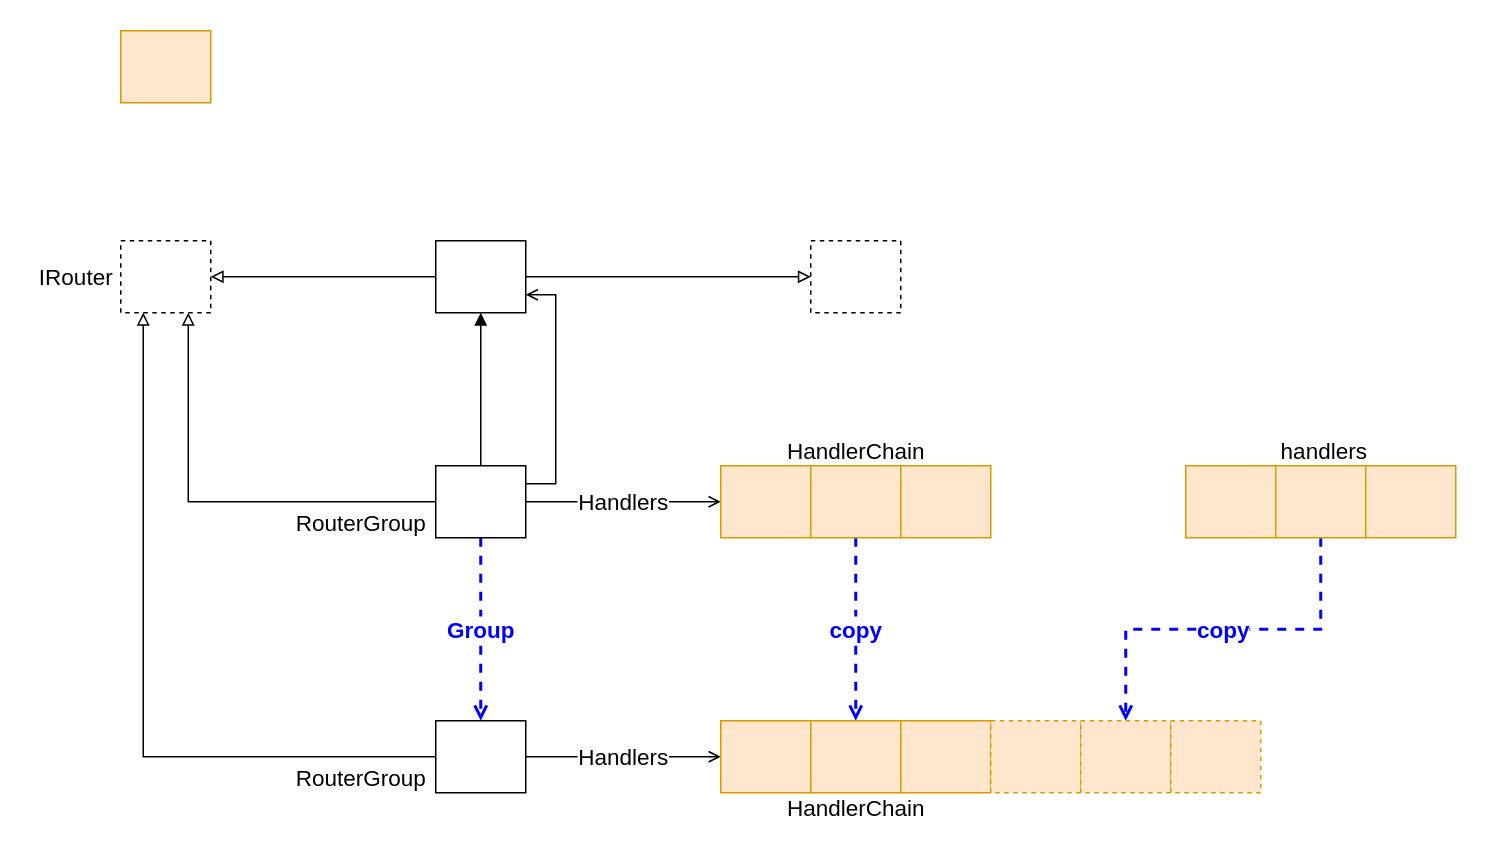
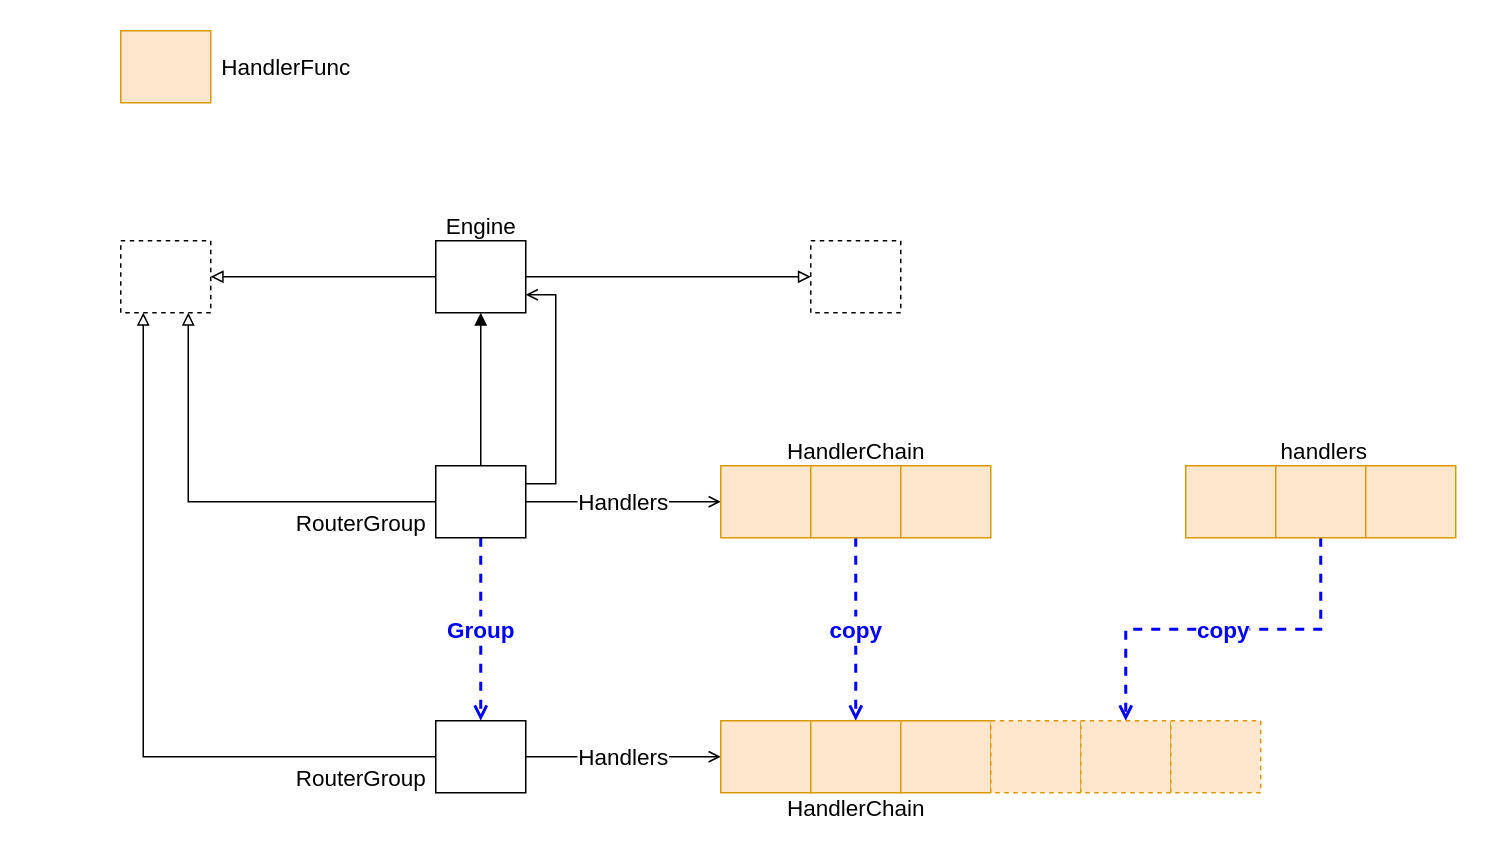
node "HandlerFunc": added
node "Engine": added
node "IRouter": removed
